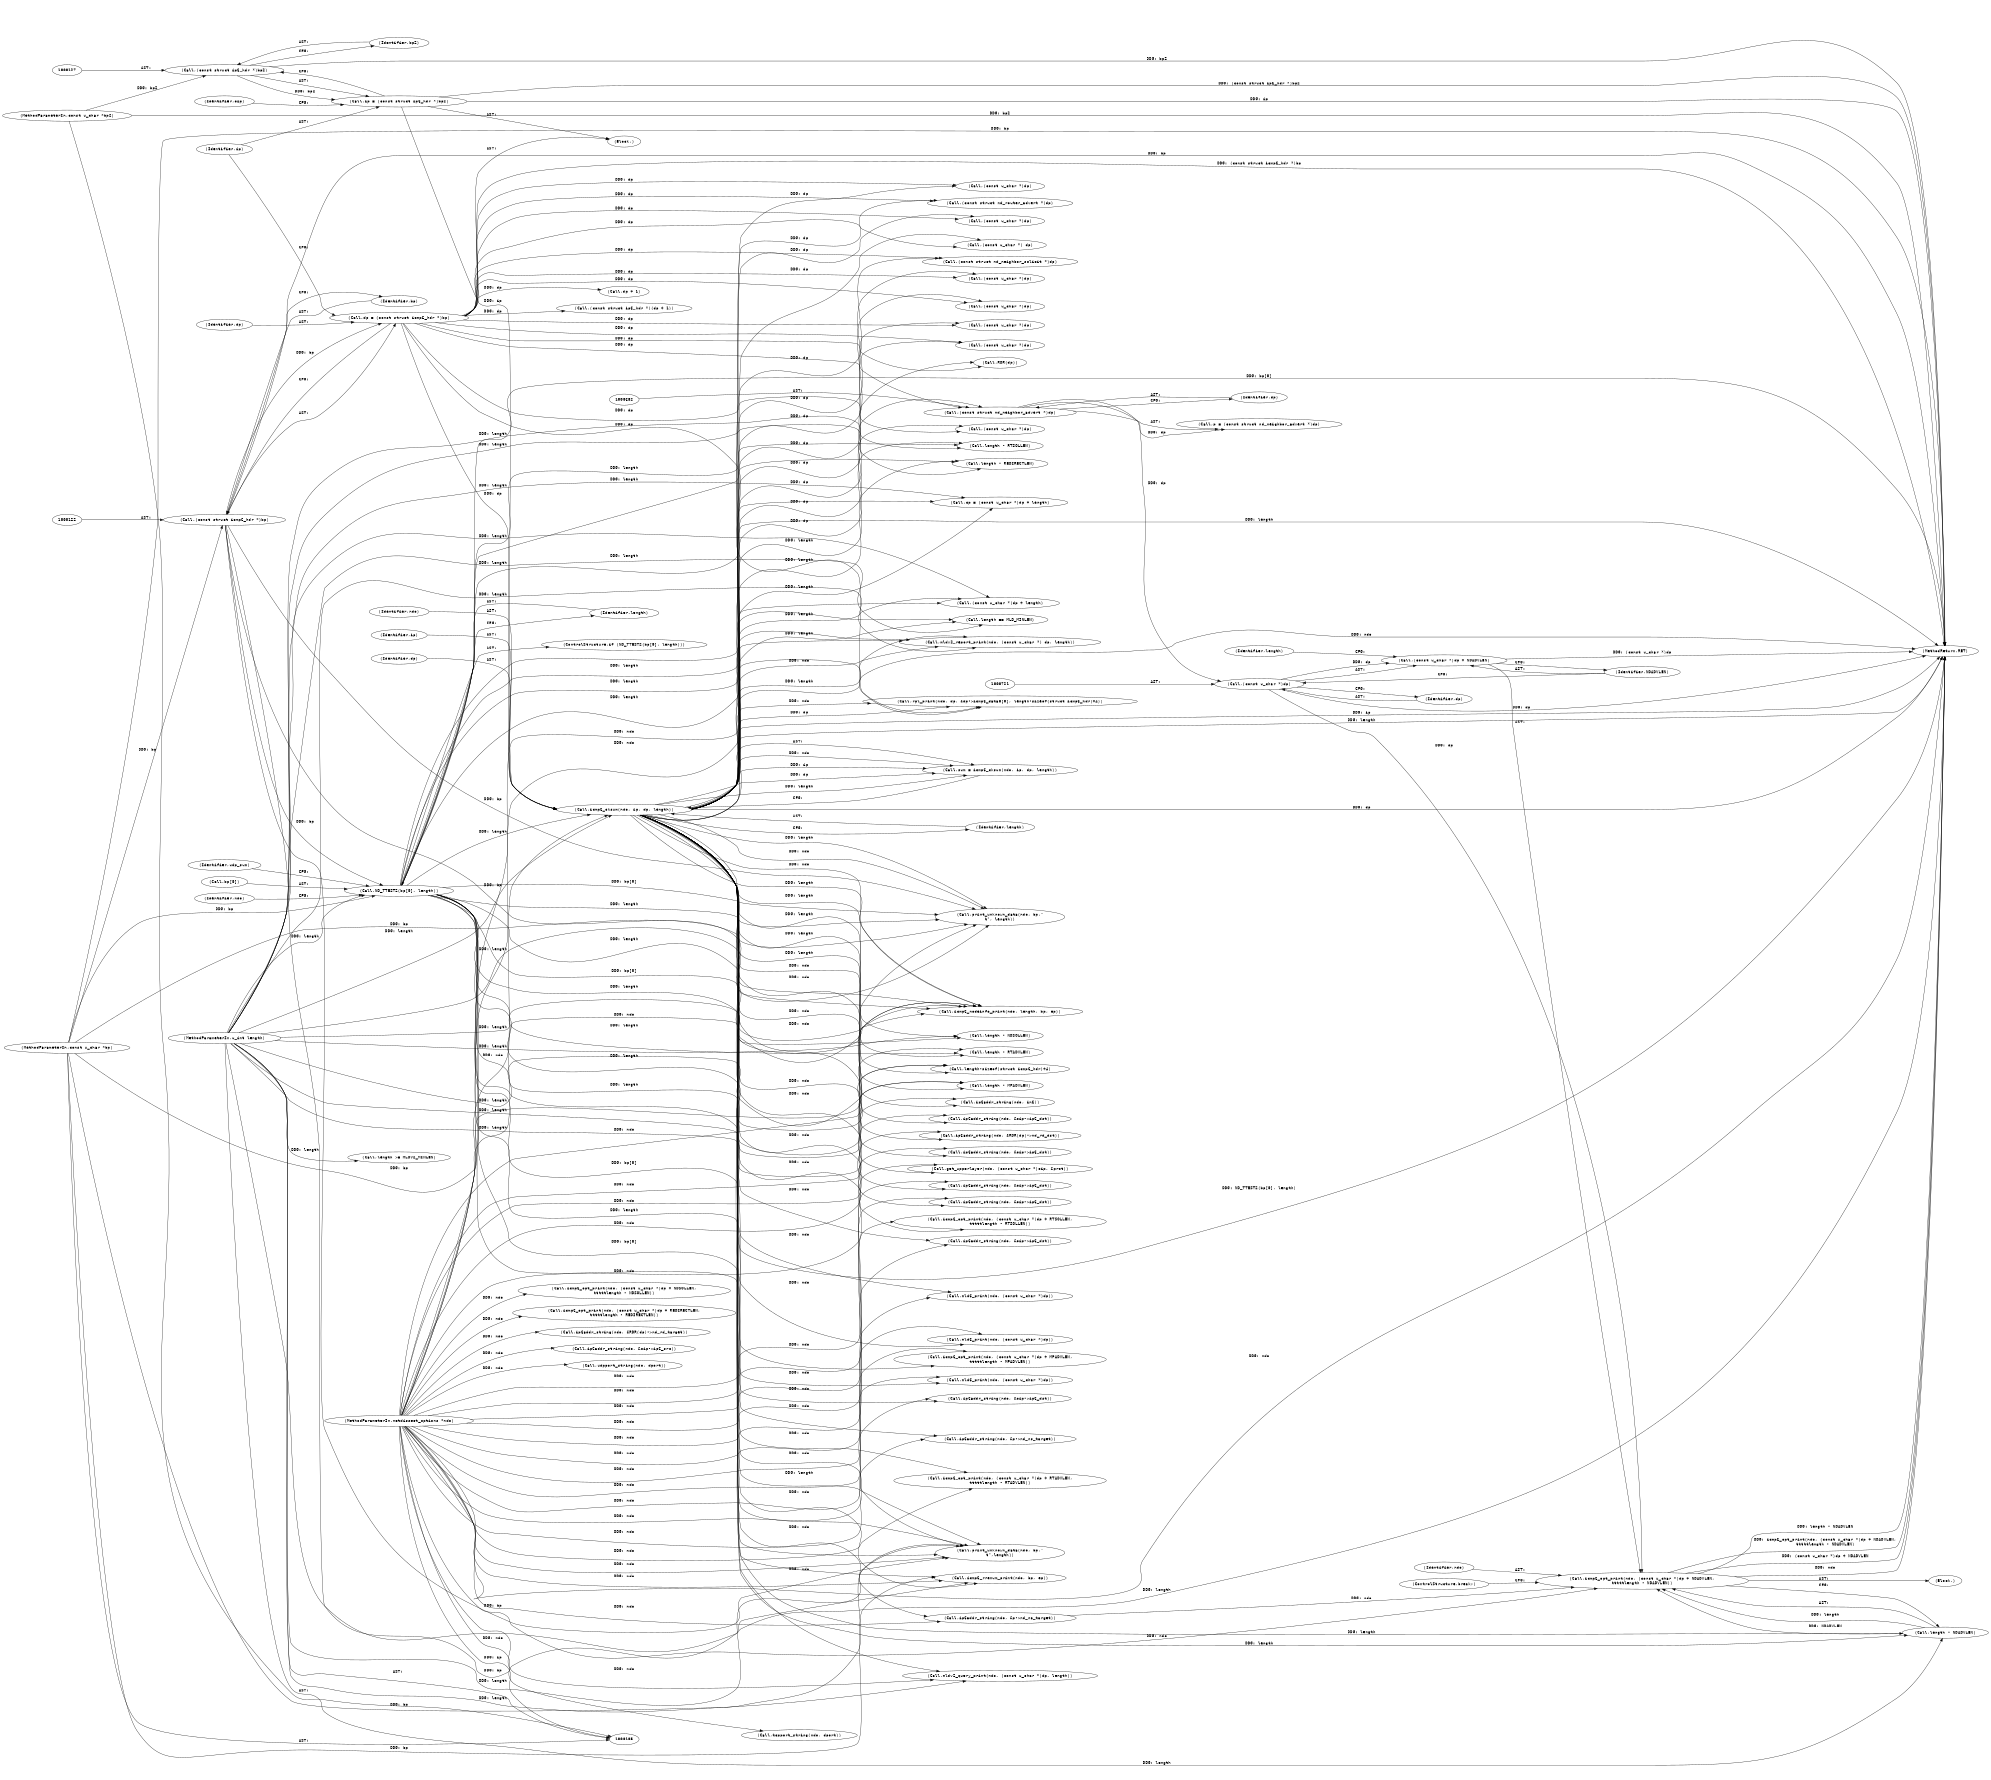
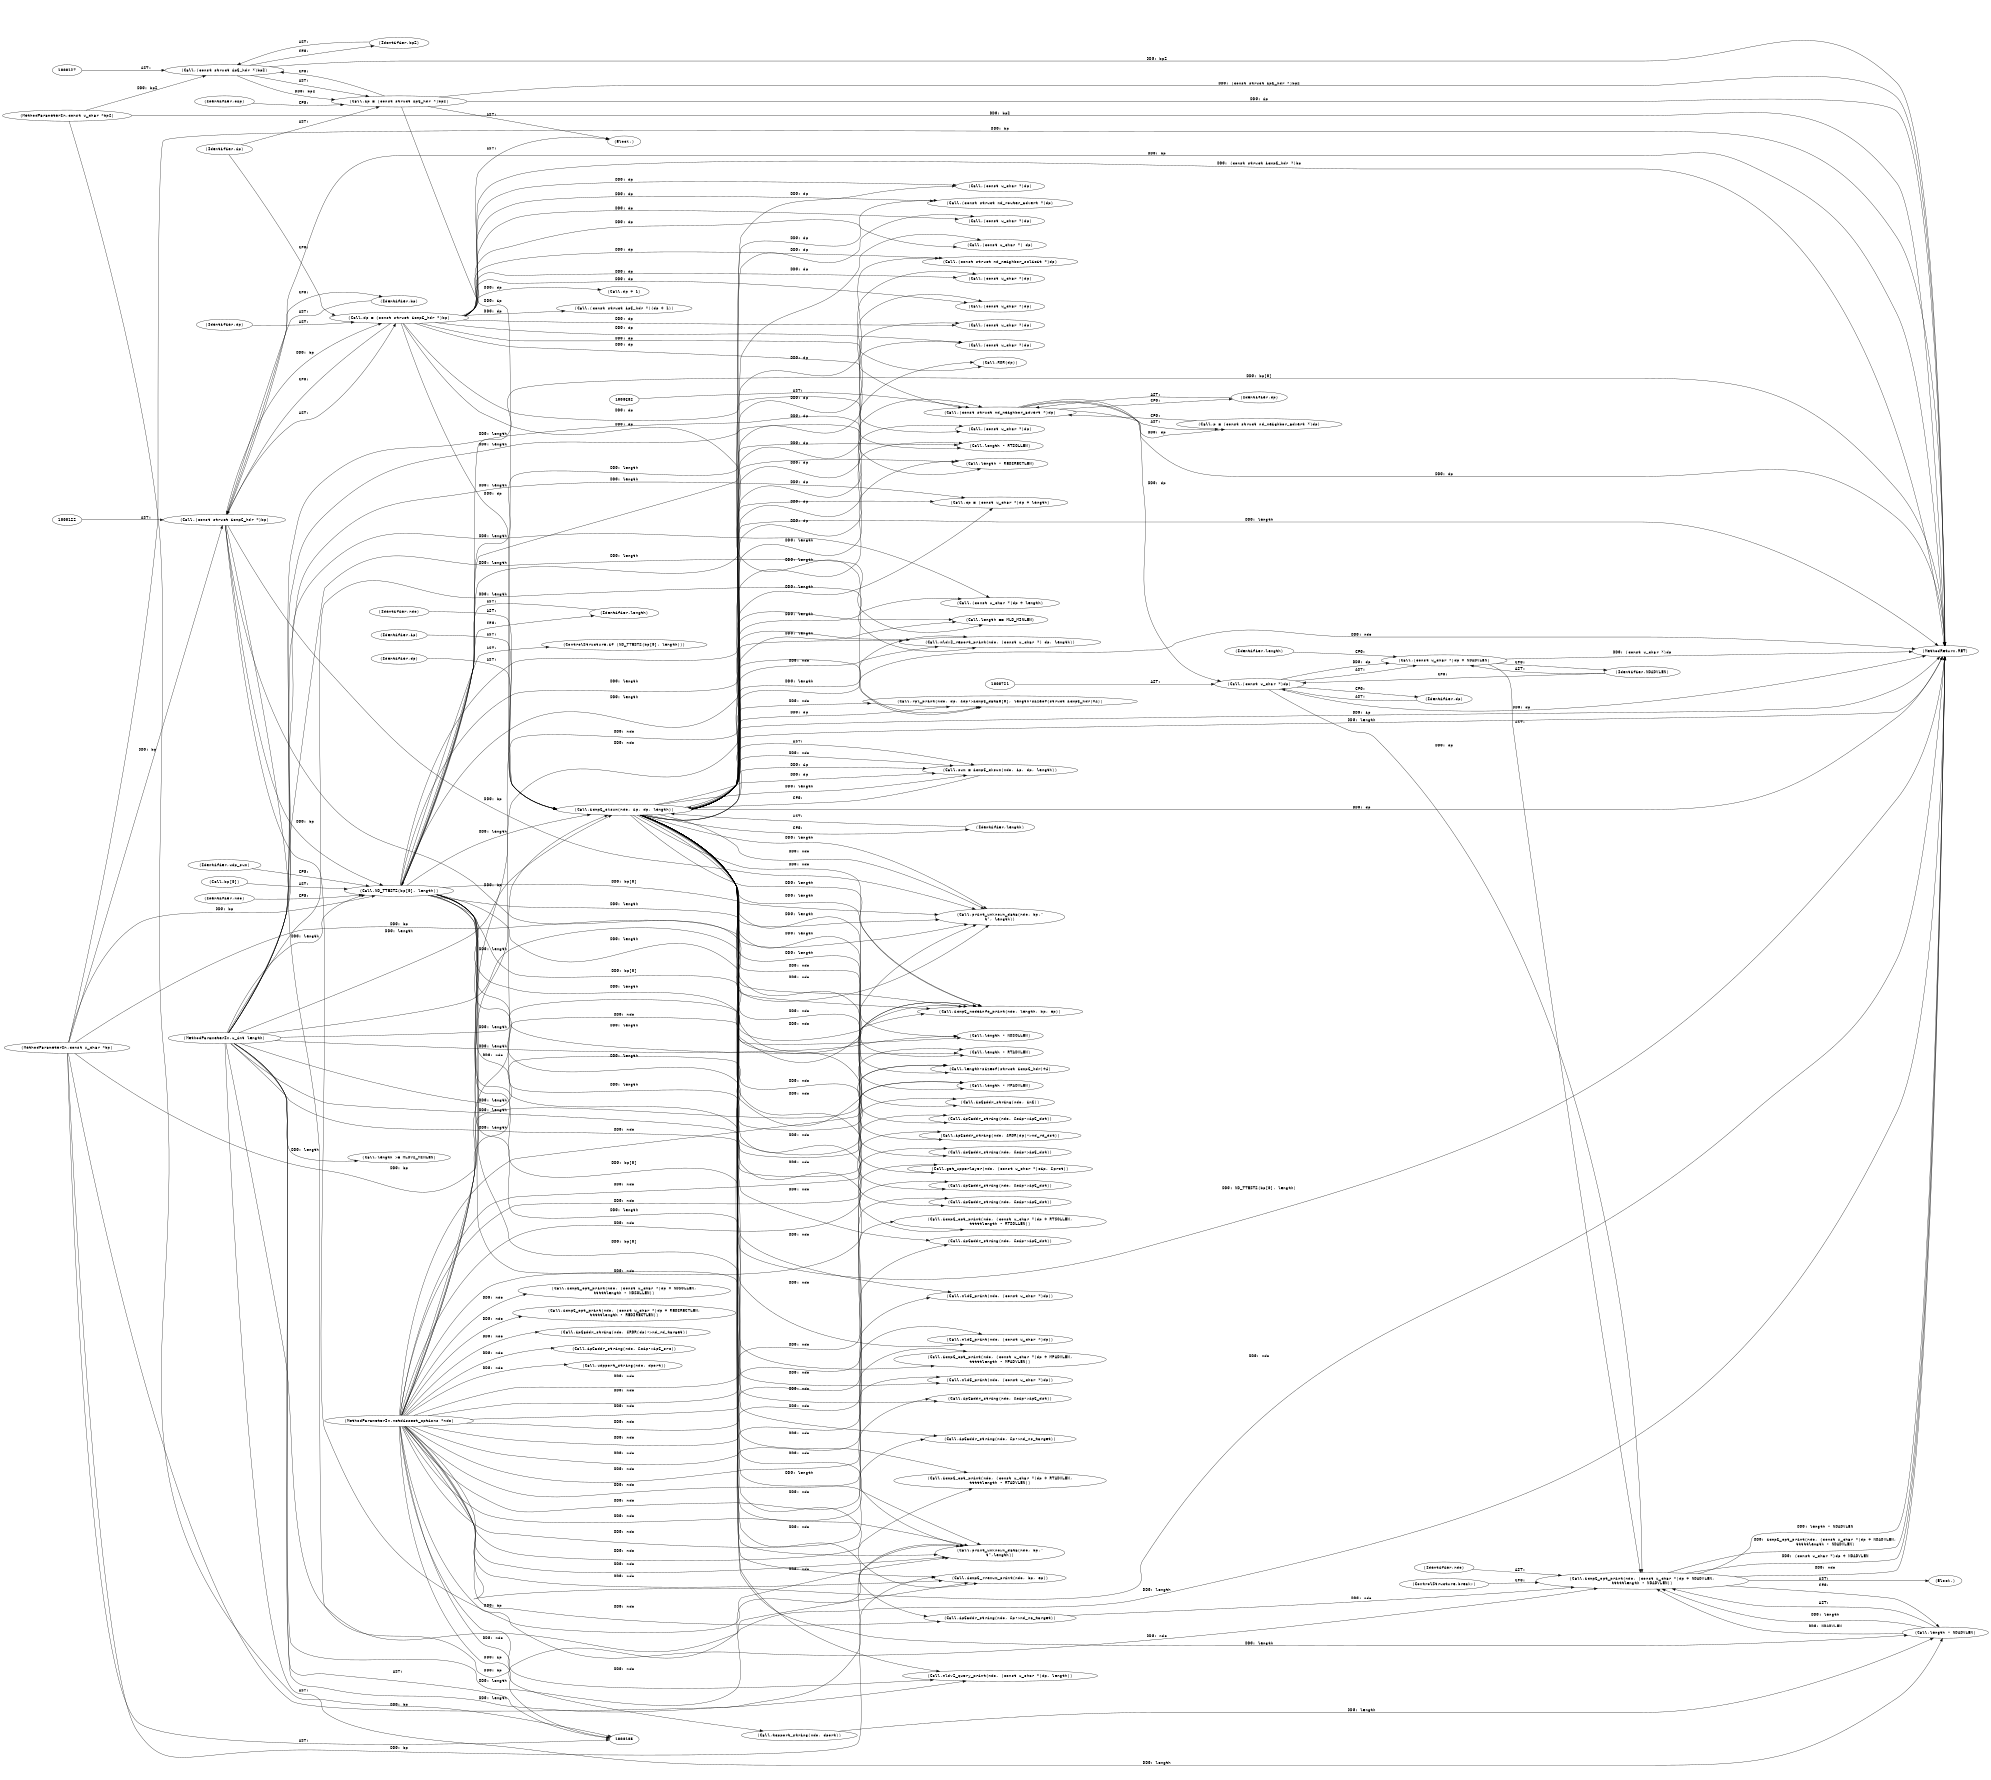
edge "(Call,p = (const struct nd_neighbor_advert *)dp)" -> "(Call,(const struct nd_neighbor_advert *)dp)": added, label "CFG:"
edge "(Call,(const struct nd_neighbor_advert *)dp)" -> "(MethodReturn,RET)": added, label "DDG: dp"
edge "(Call,ND_TTEST2(bp[0], length))" -> "(Call,(const u_char *)dp + length)": removed, label "DDG: length"
edge "(Call,icmp6_cksum(ndo, ip, dp, length))" -> "(Call,length - NDADVLEN)": now "(Call,tcpport_string(ndo, dport))" -> "(Call,length - NDADVLEN)"
